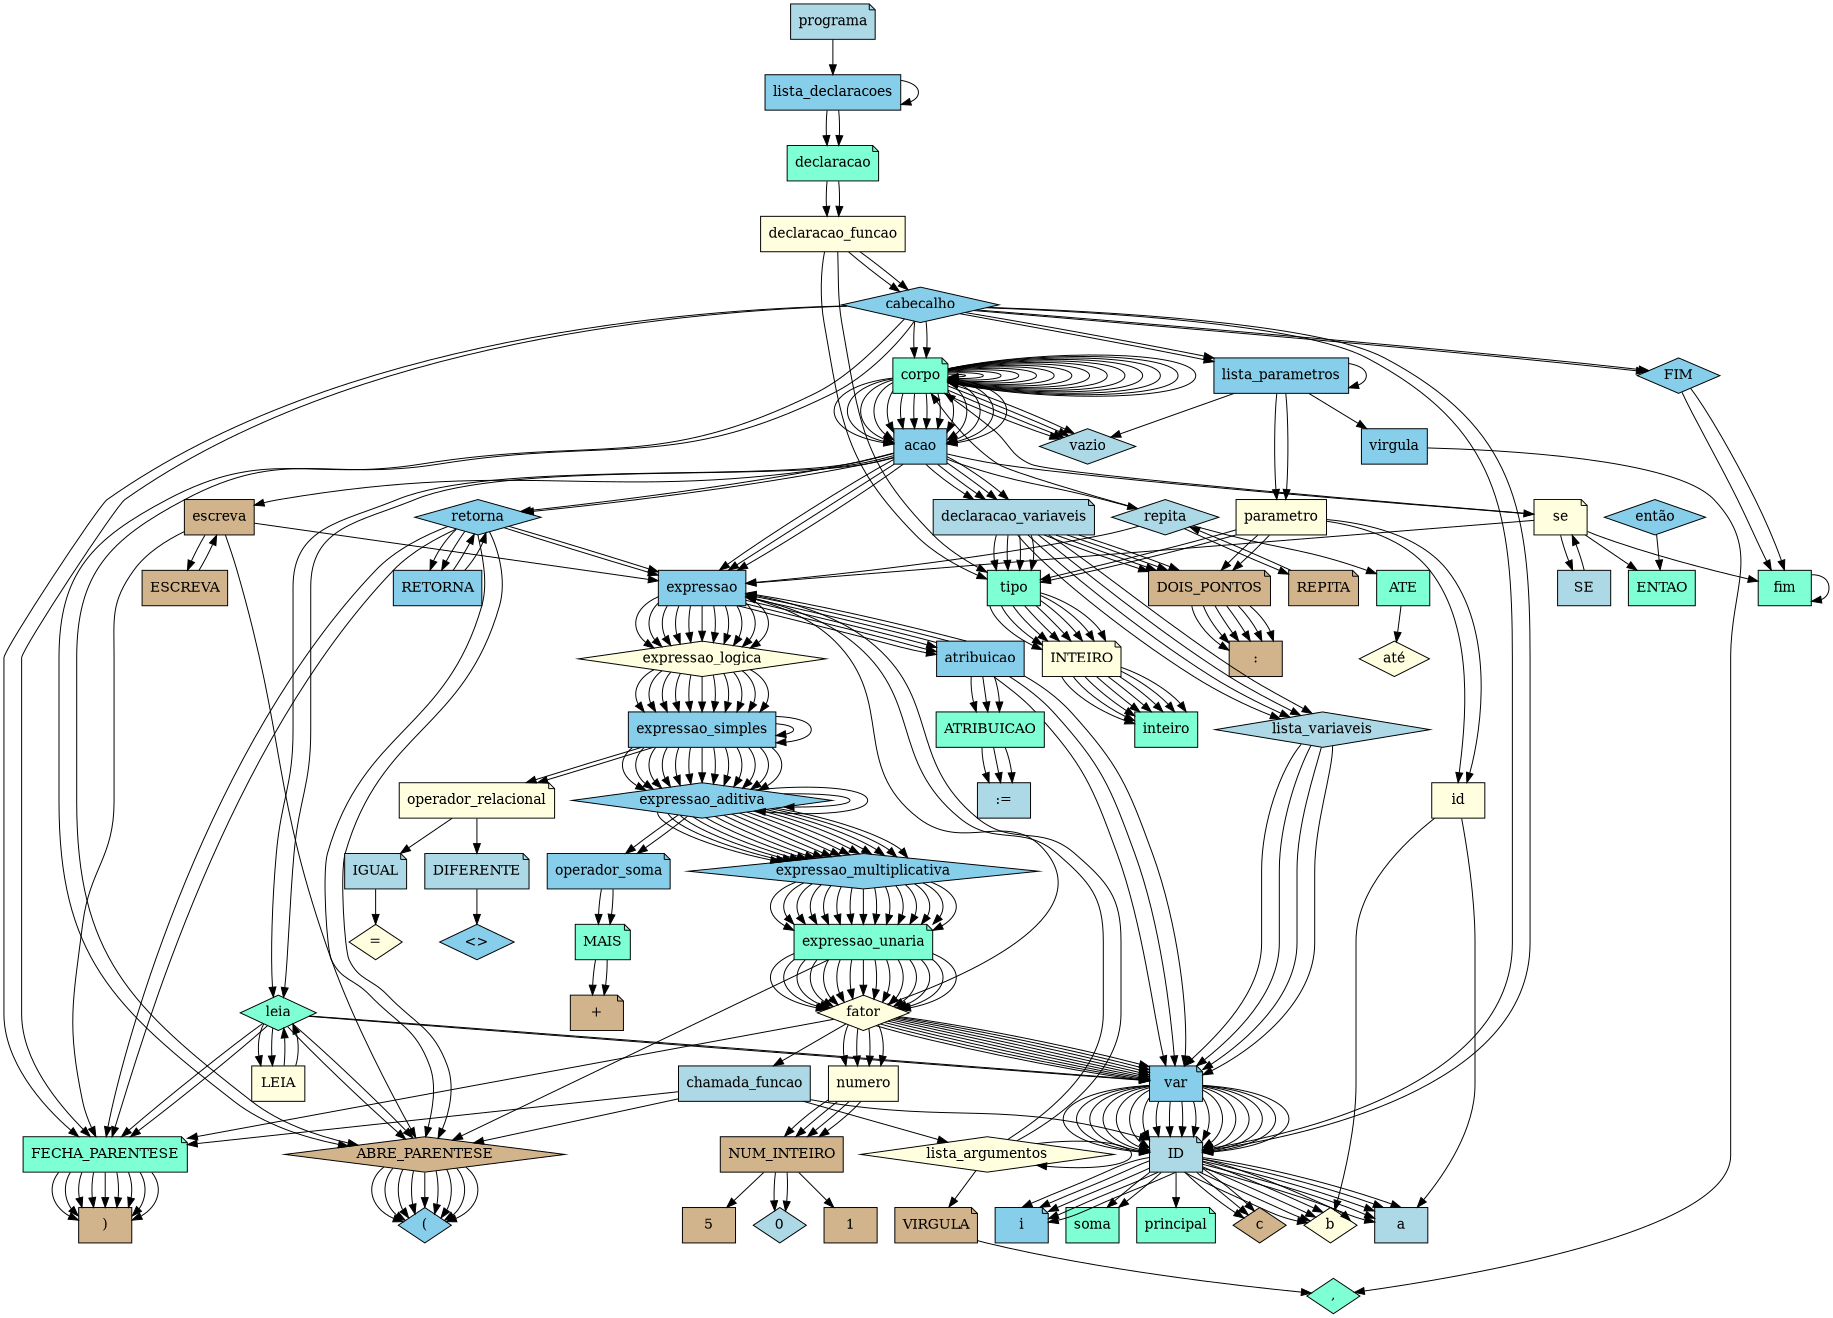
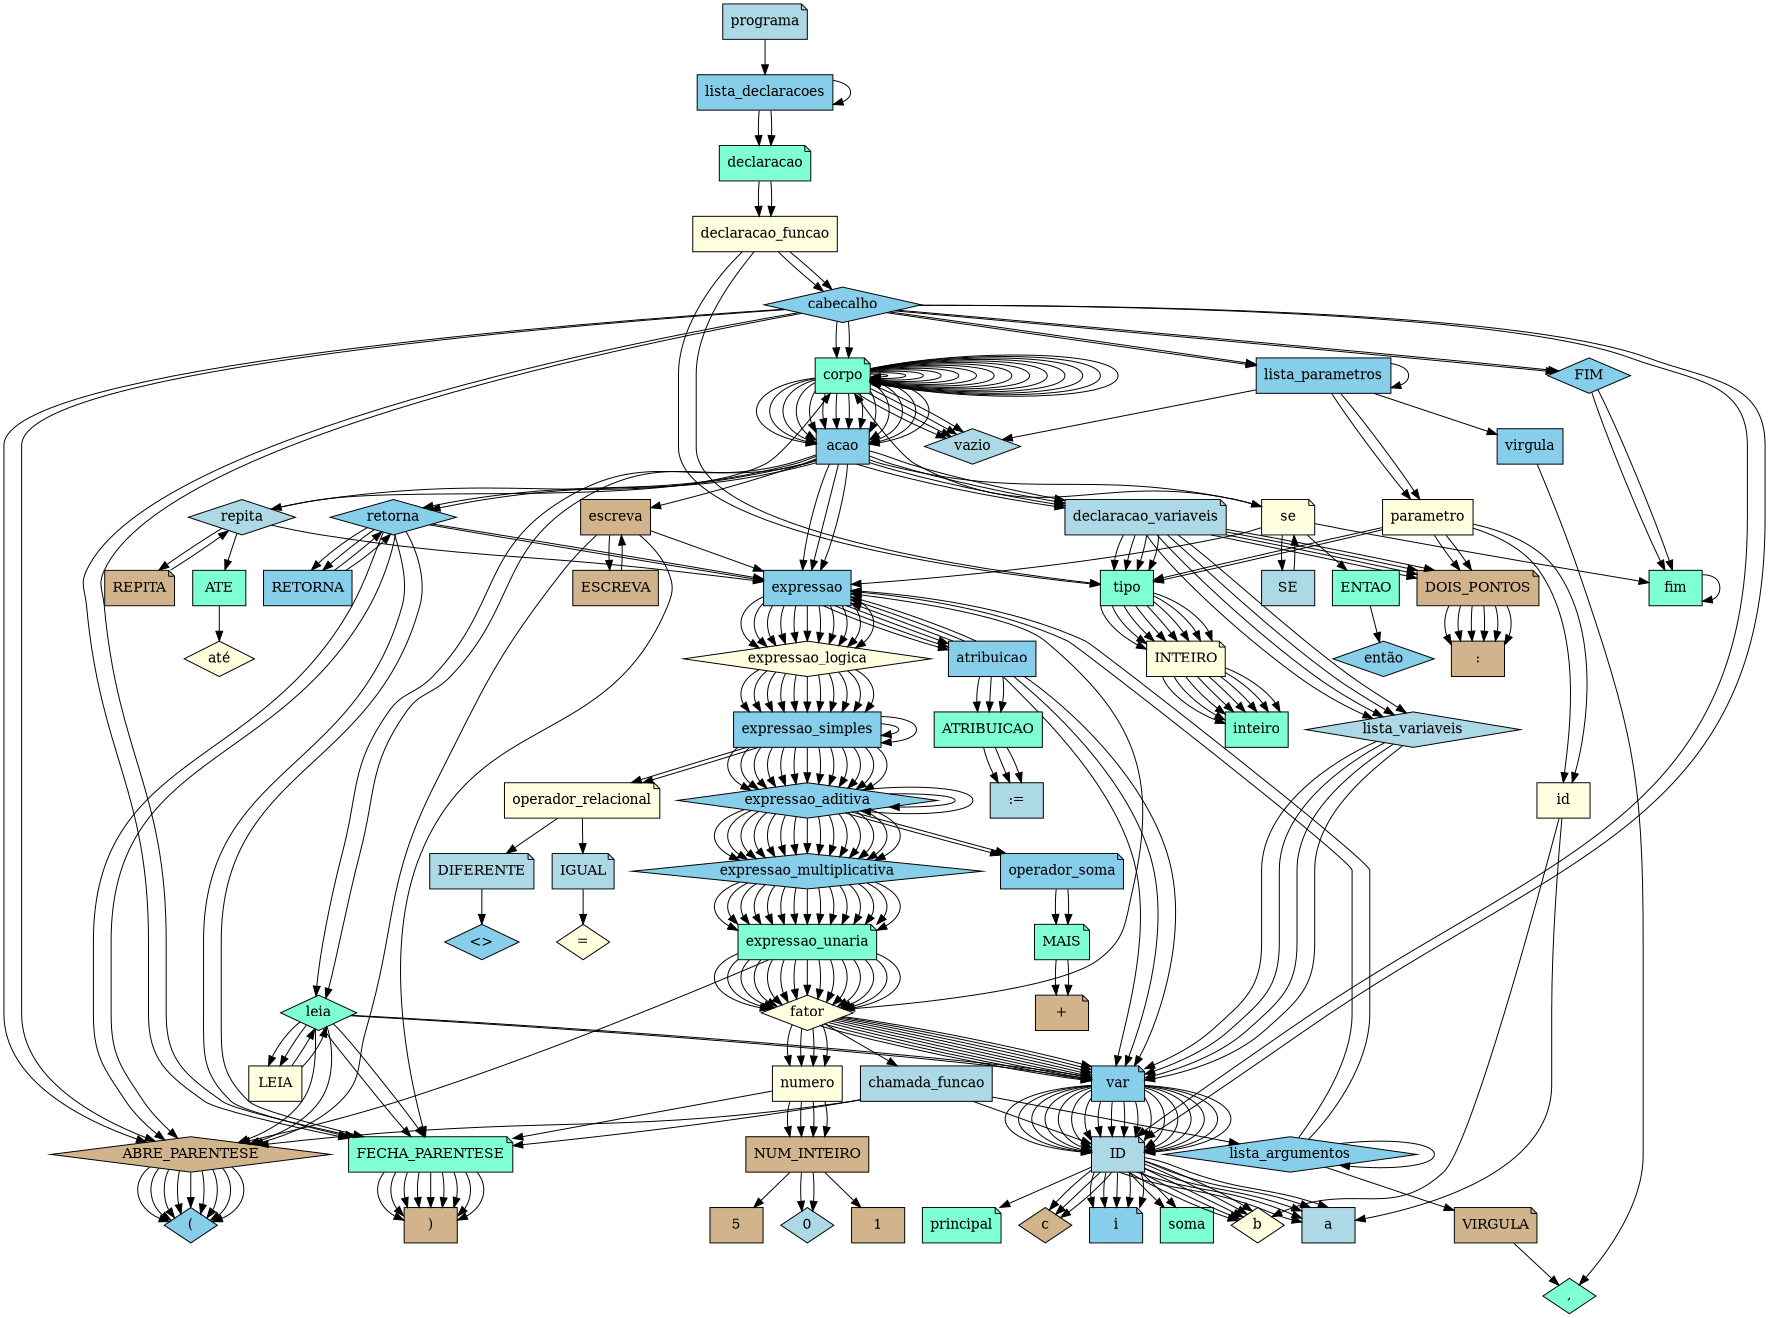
edge "então" -> "ENTAO": reversed
edge "fator" -> "FECHA_PARENTESE": now "numero" -> "FECHA_PARENTESE"
node "lista_argumentos": fillcolor lightyellow -> skyblue
